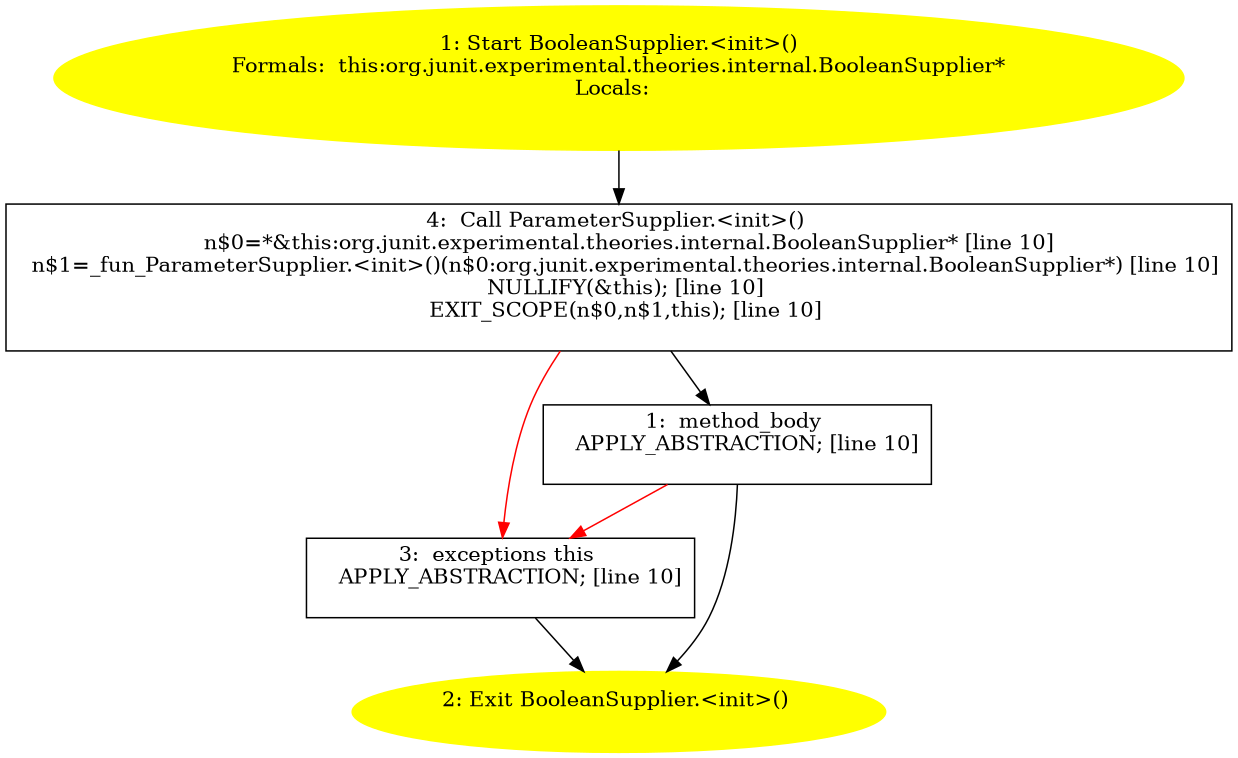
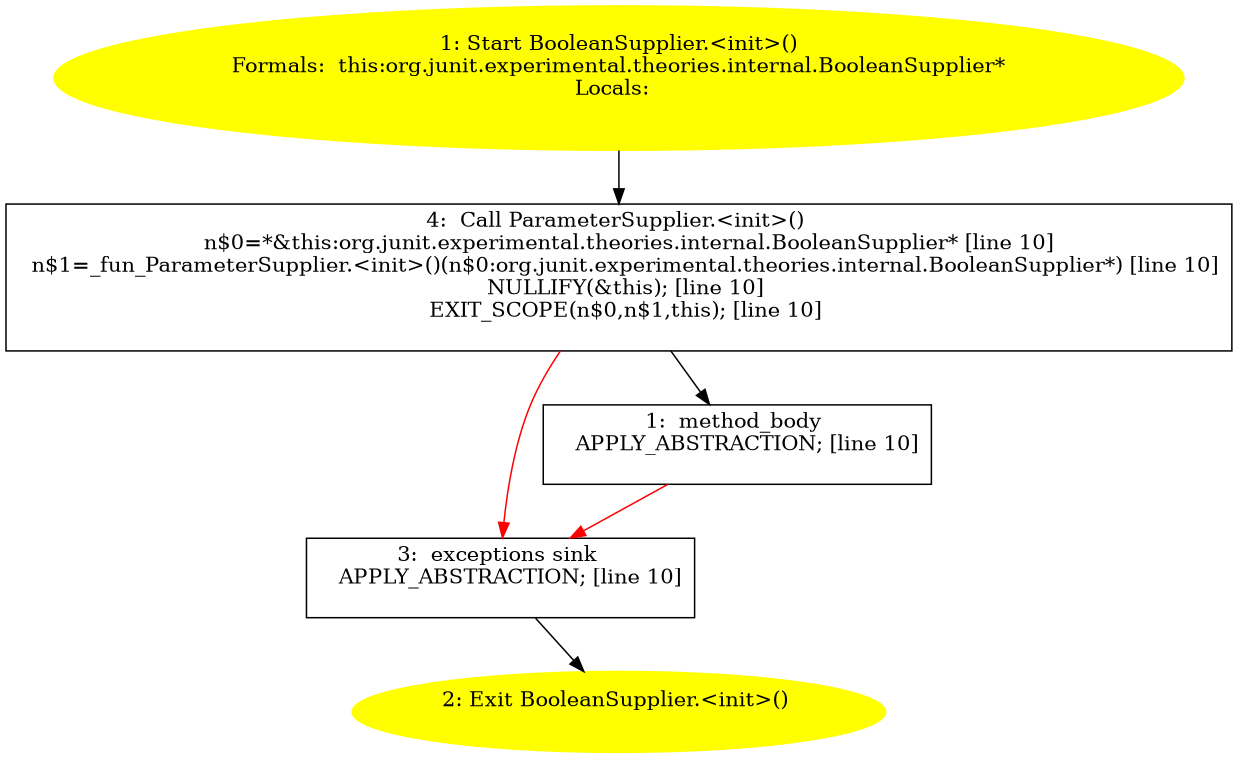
node "3:  exceptions this APPLY_ABSTRACTION; [line 10]": label "3:  exceptions this APPLY_ABSTRACTION; [line 10]" -> "3:  exceptions sink APPLY_ABSTRACTION; [line 10]"
edge "1:  method_body APPLY_ABSTRACTION; [line 10]" -> "2: Exit BooleanSupplier.<init>()": removed
